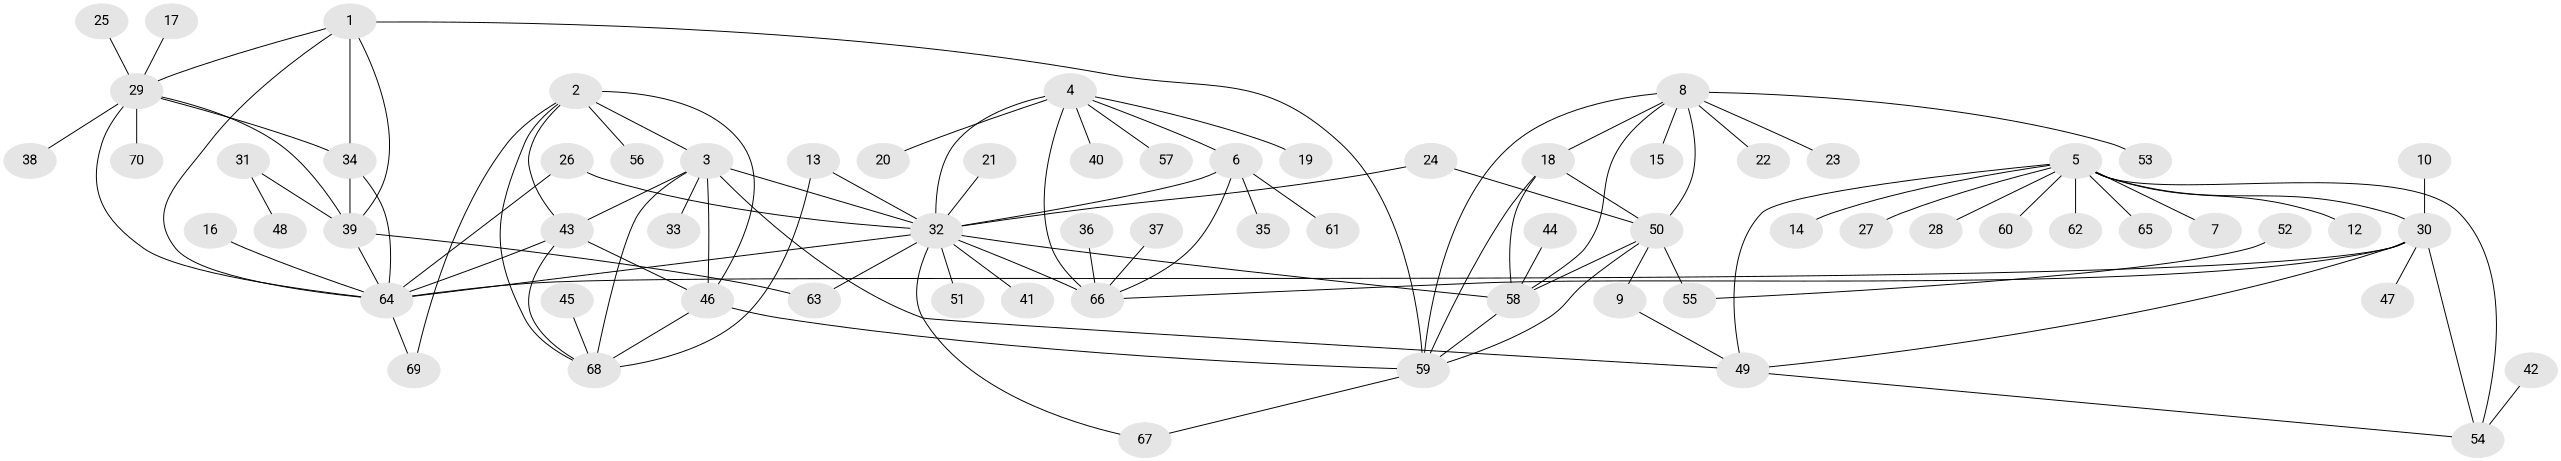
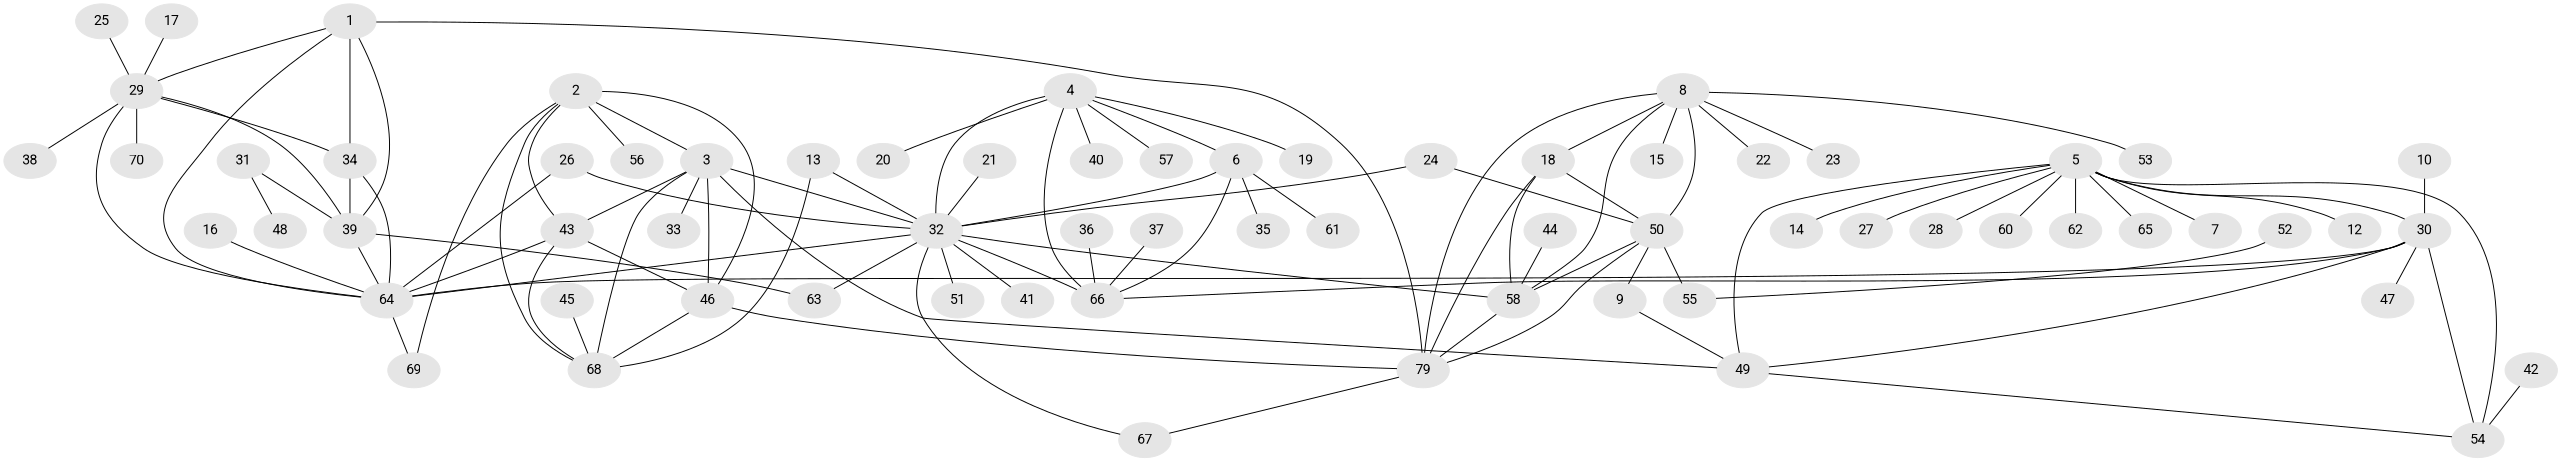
node "59": label "59" -> "79"
